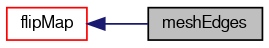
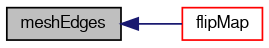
edge "meshEdges" -> "flipMap": reversed
